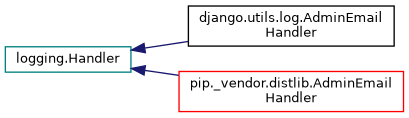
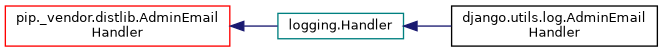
edge "pip._vendor.distlib.AdminEmail Handler" -> "logging.Handler": reversed
